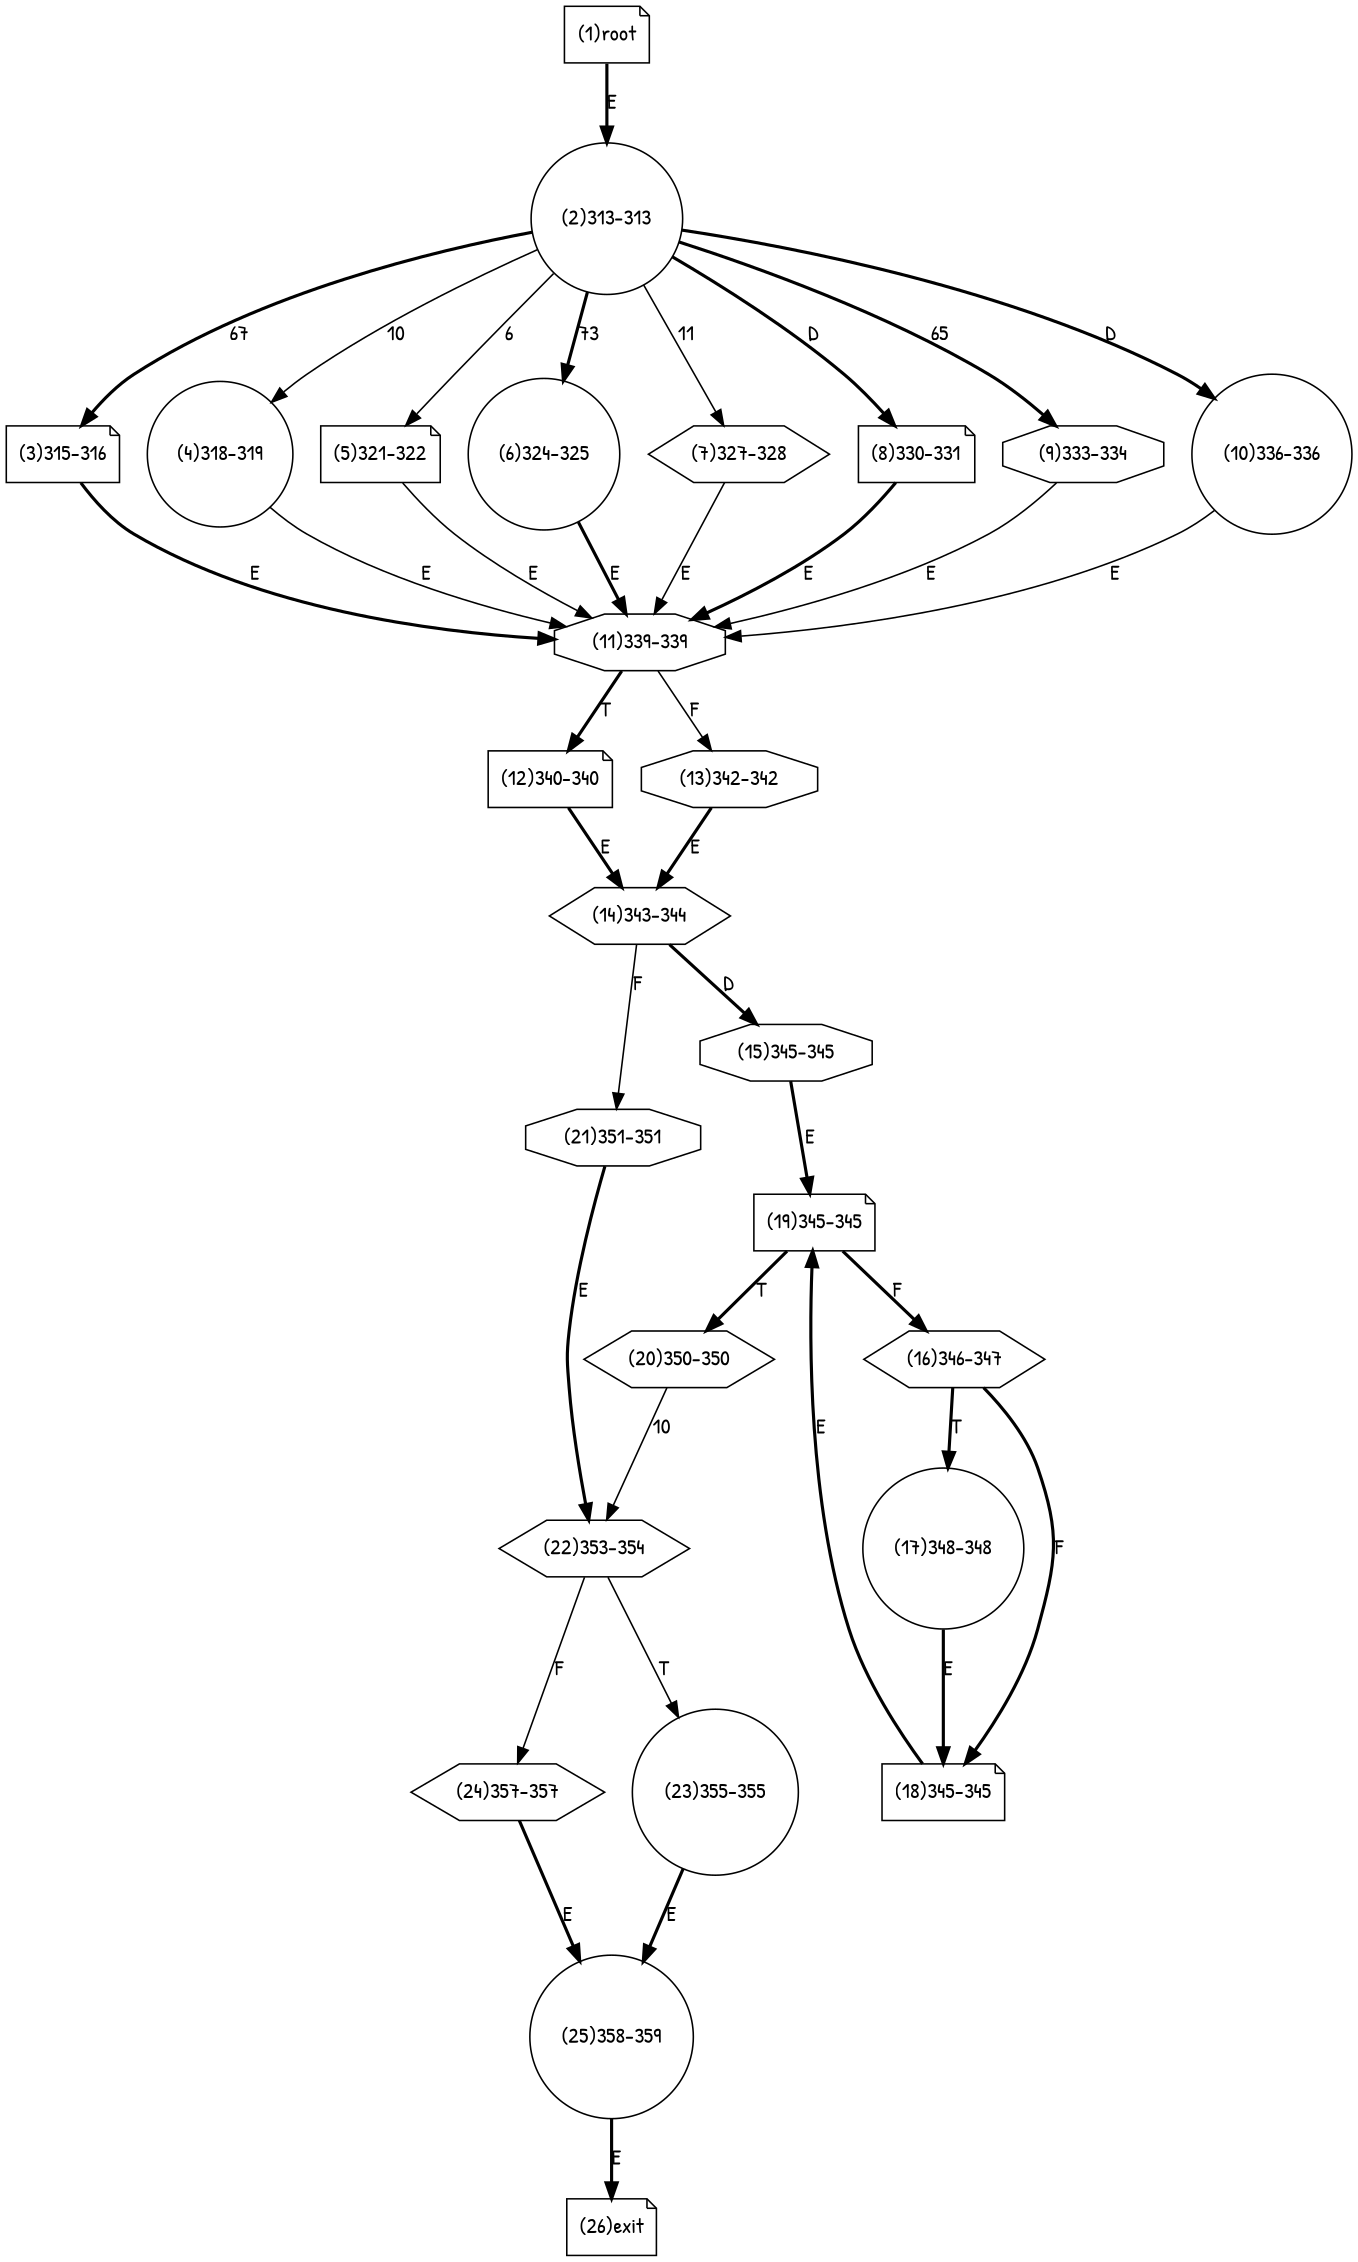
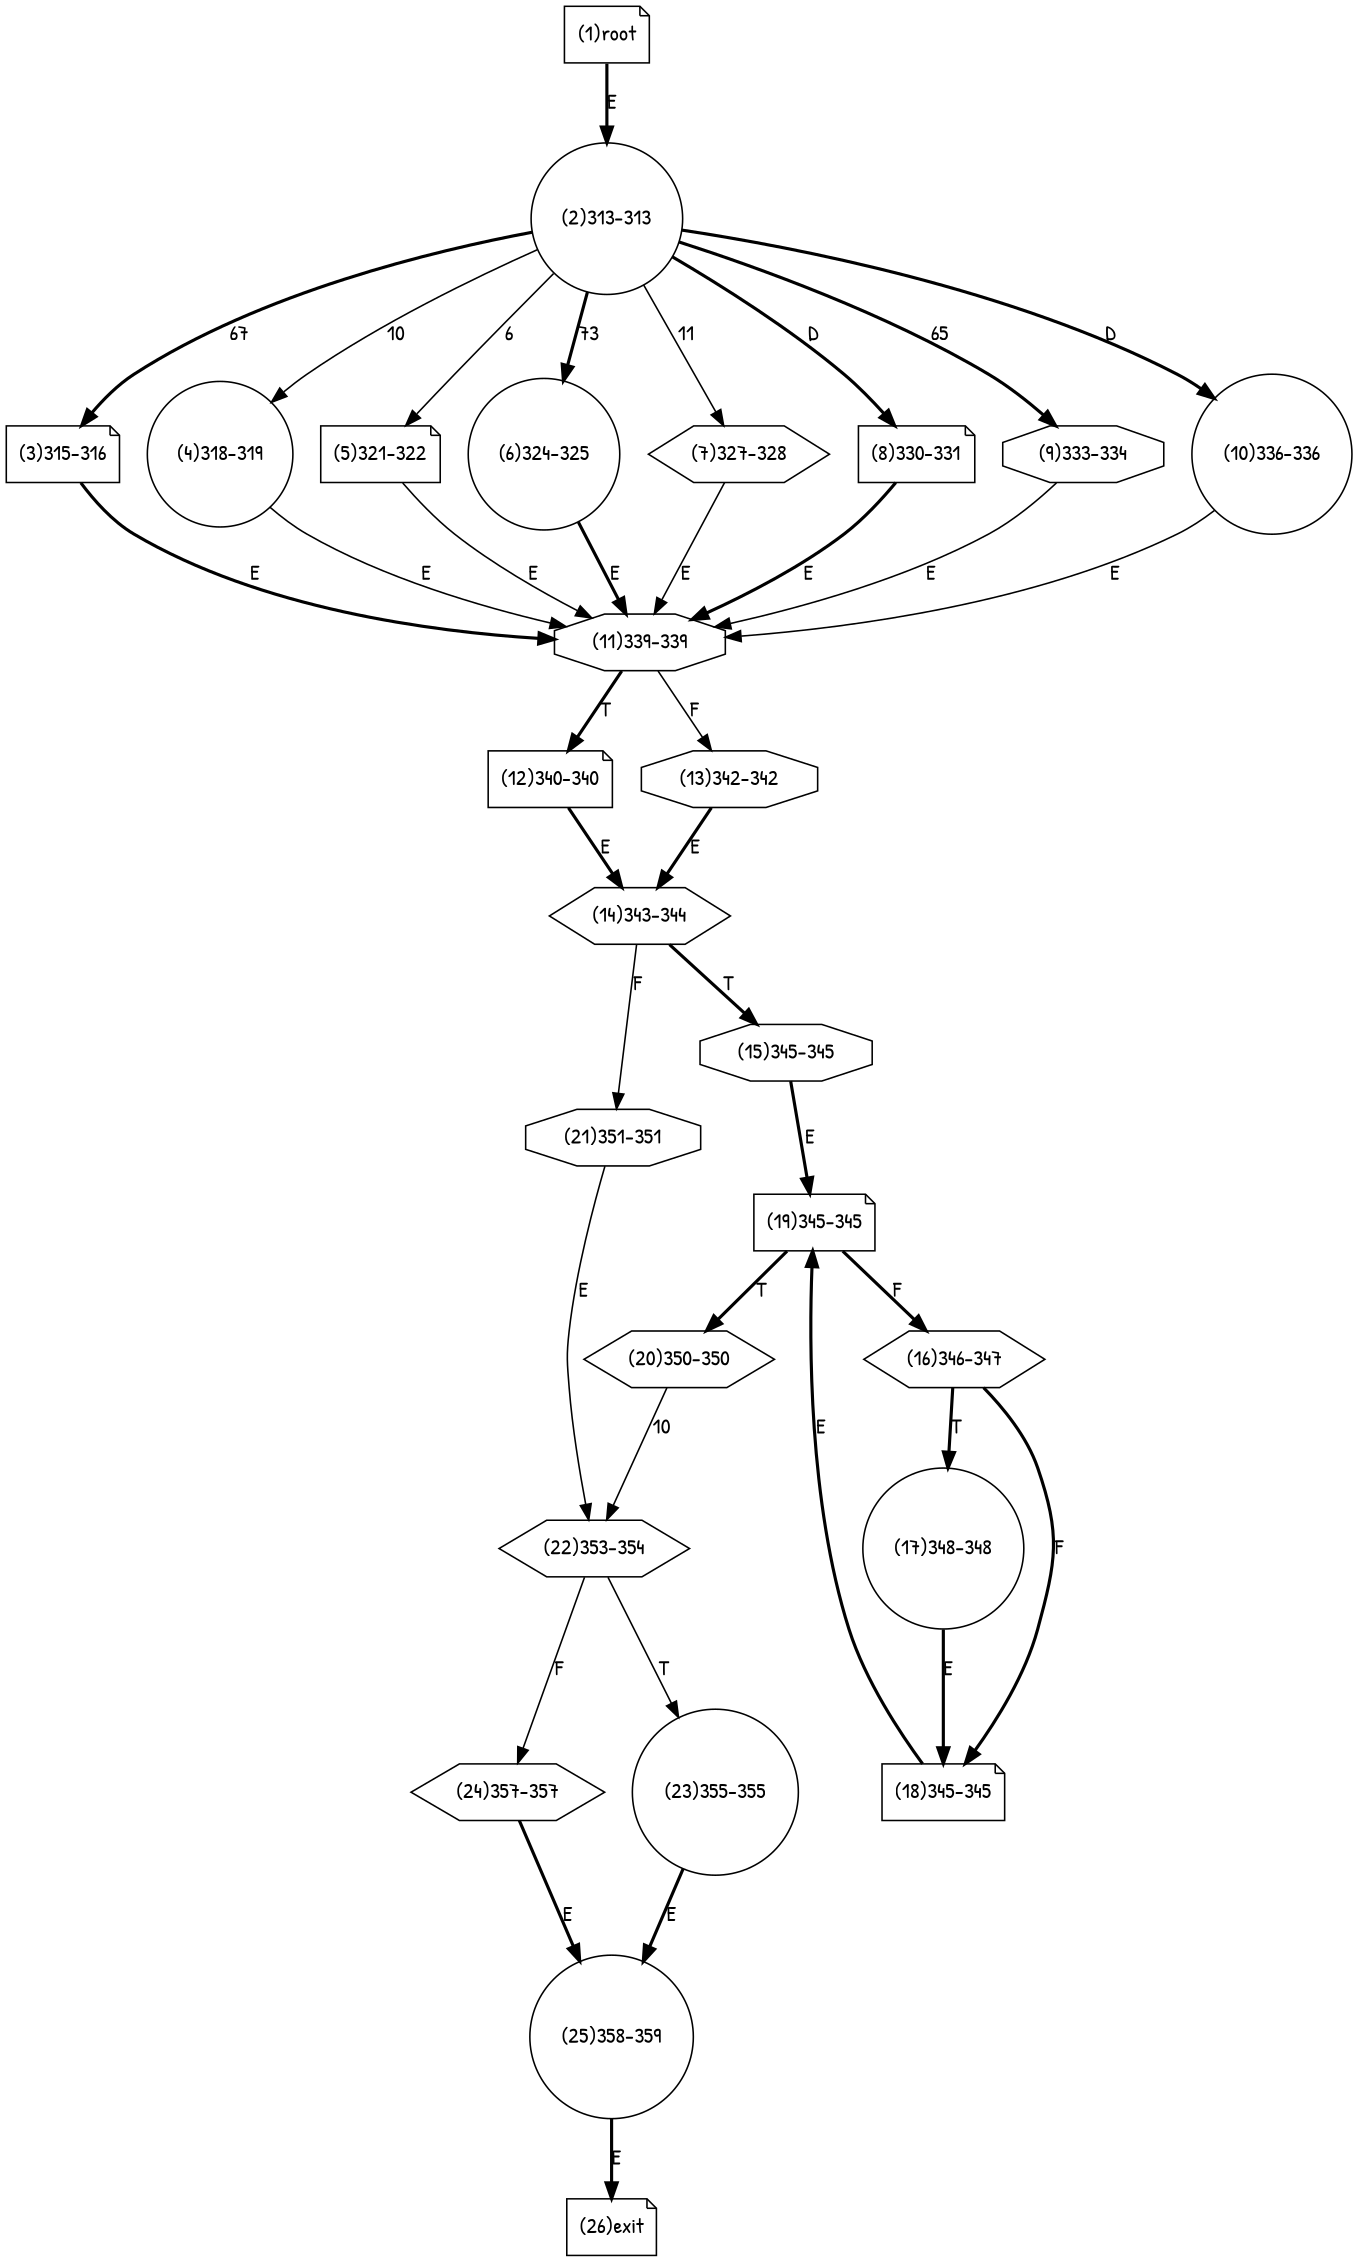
edge "(14)343-344" -> "(15)345-345": label "D" -> "T"
edge "(21)351-351" -> "(22)353-354": style bold -> solid
